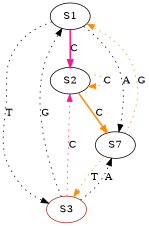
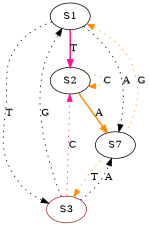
edge "S1" -> "S2": label "C" -> "T"
edge "S2" -> "S7": label "C" -> "A"
